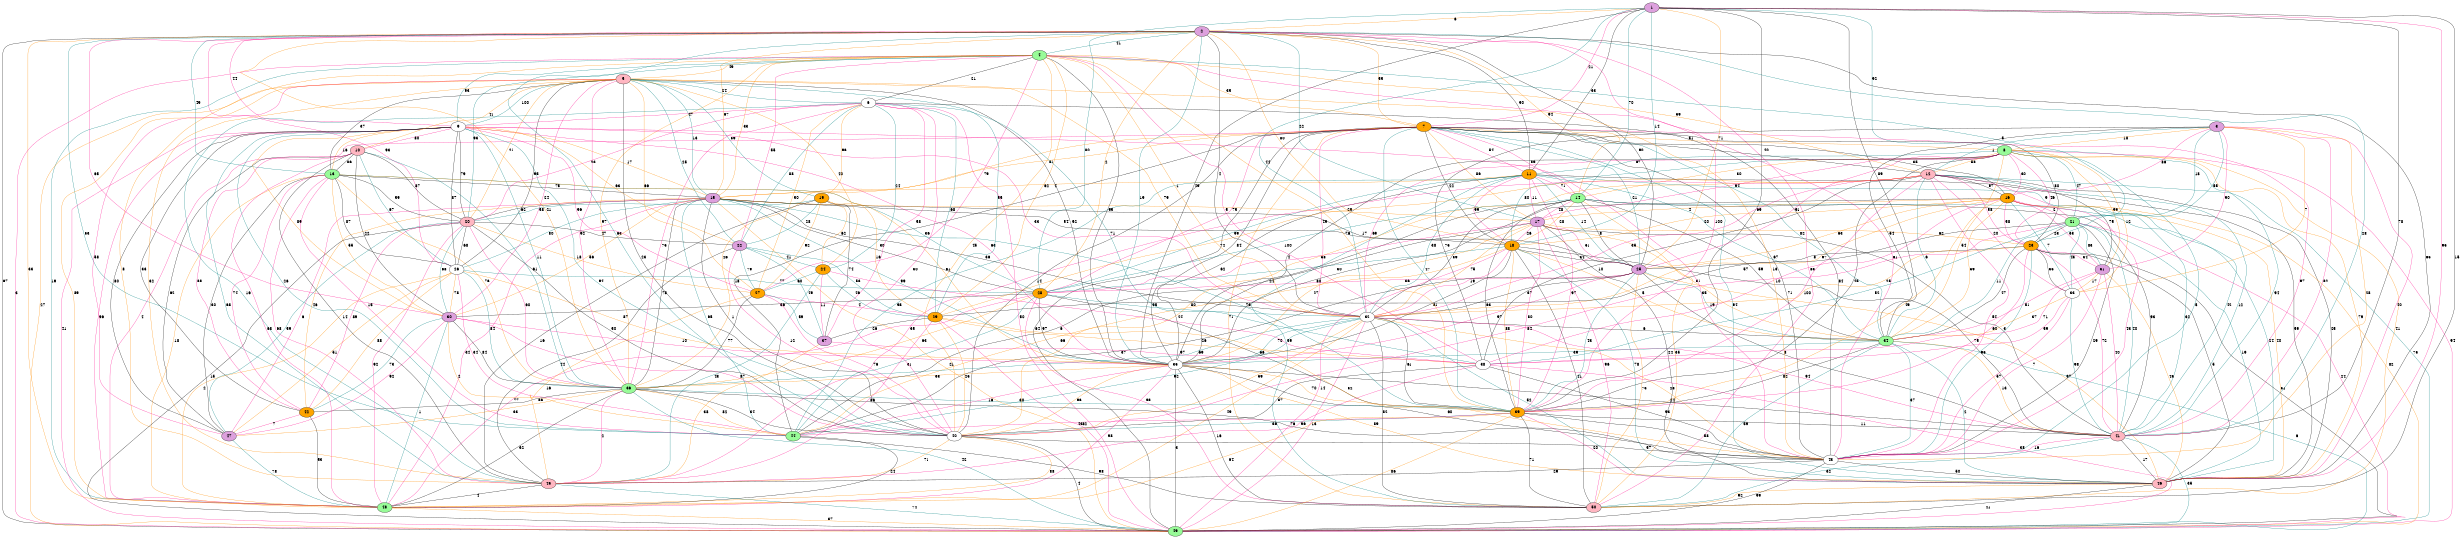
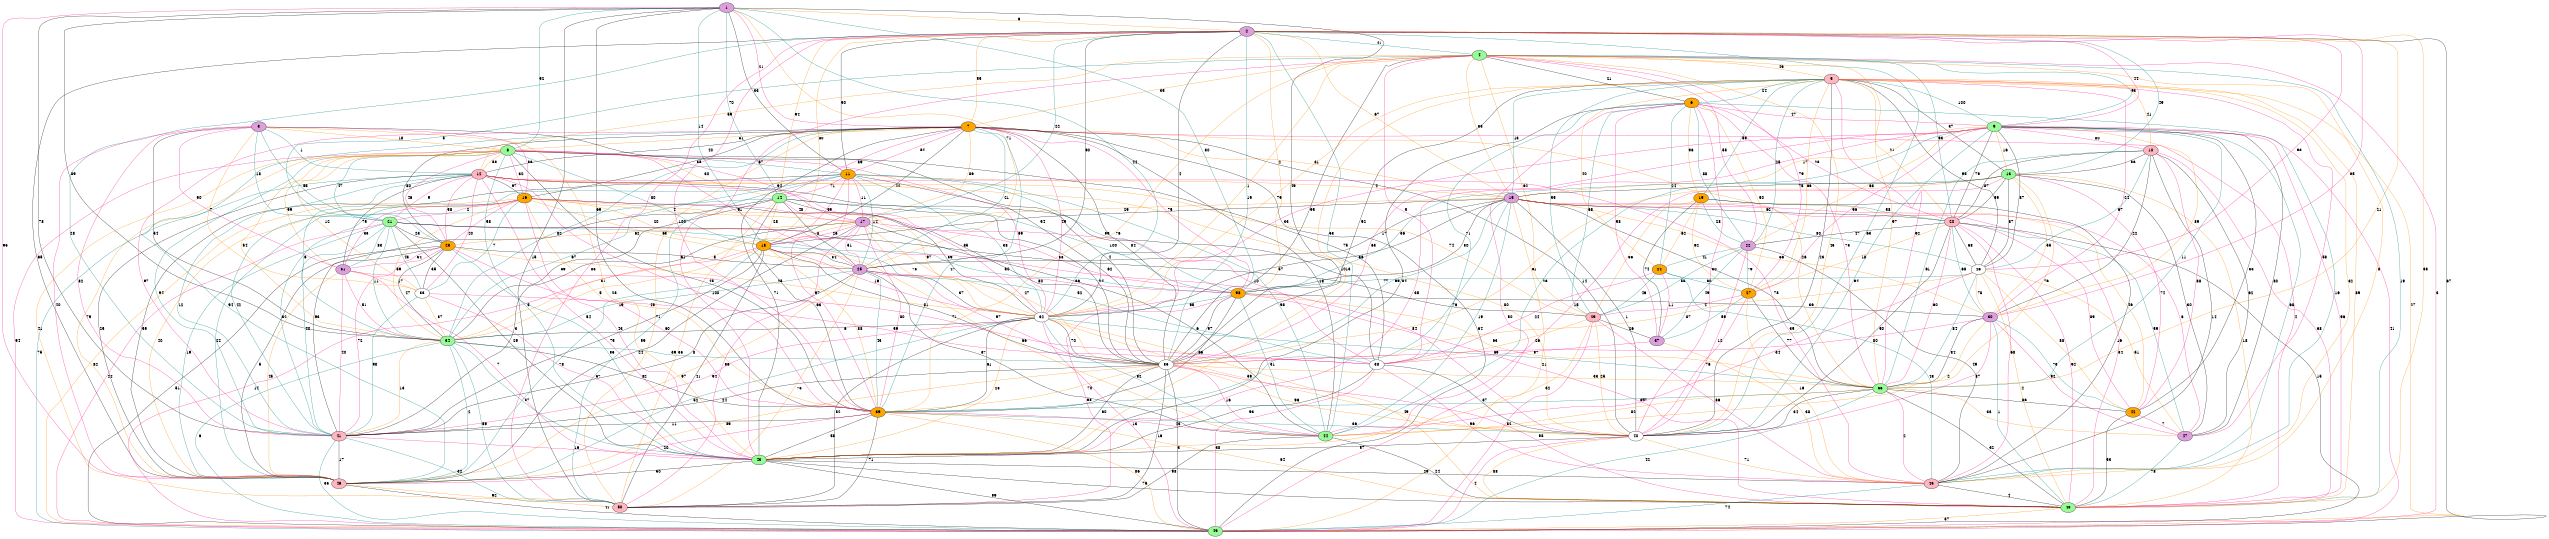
node "6": fillcolor white -> orange
node "9": fillcolor white -> palegreen
edge "19" -- "29": label "16" -> "36"
node "28": label "28" -> "98"
edge "15" -- "44": label "65" -> "19"
node "29": fillcolor orange -> lightpink
edge "30" -- "35": label "10" -> "80"
edge "32" -- "35": color teal -> black
edge "22" -- "45": label "44" -> "49"
edge "13" -- "45": now "20" -- "45"
edge "36" -- "43": now "48" -- "43"
node "43": fillcolor white -> palegreen
edge "40" -- "49": color black -> deeppink
